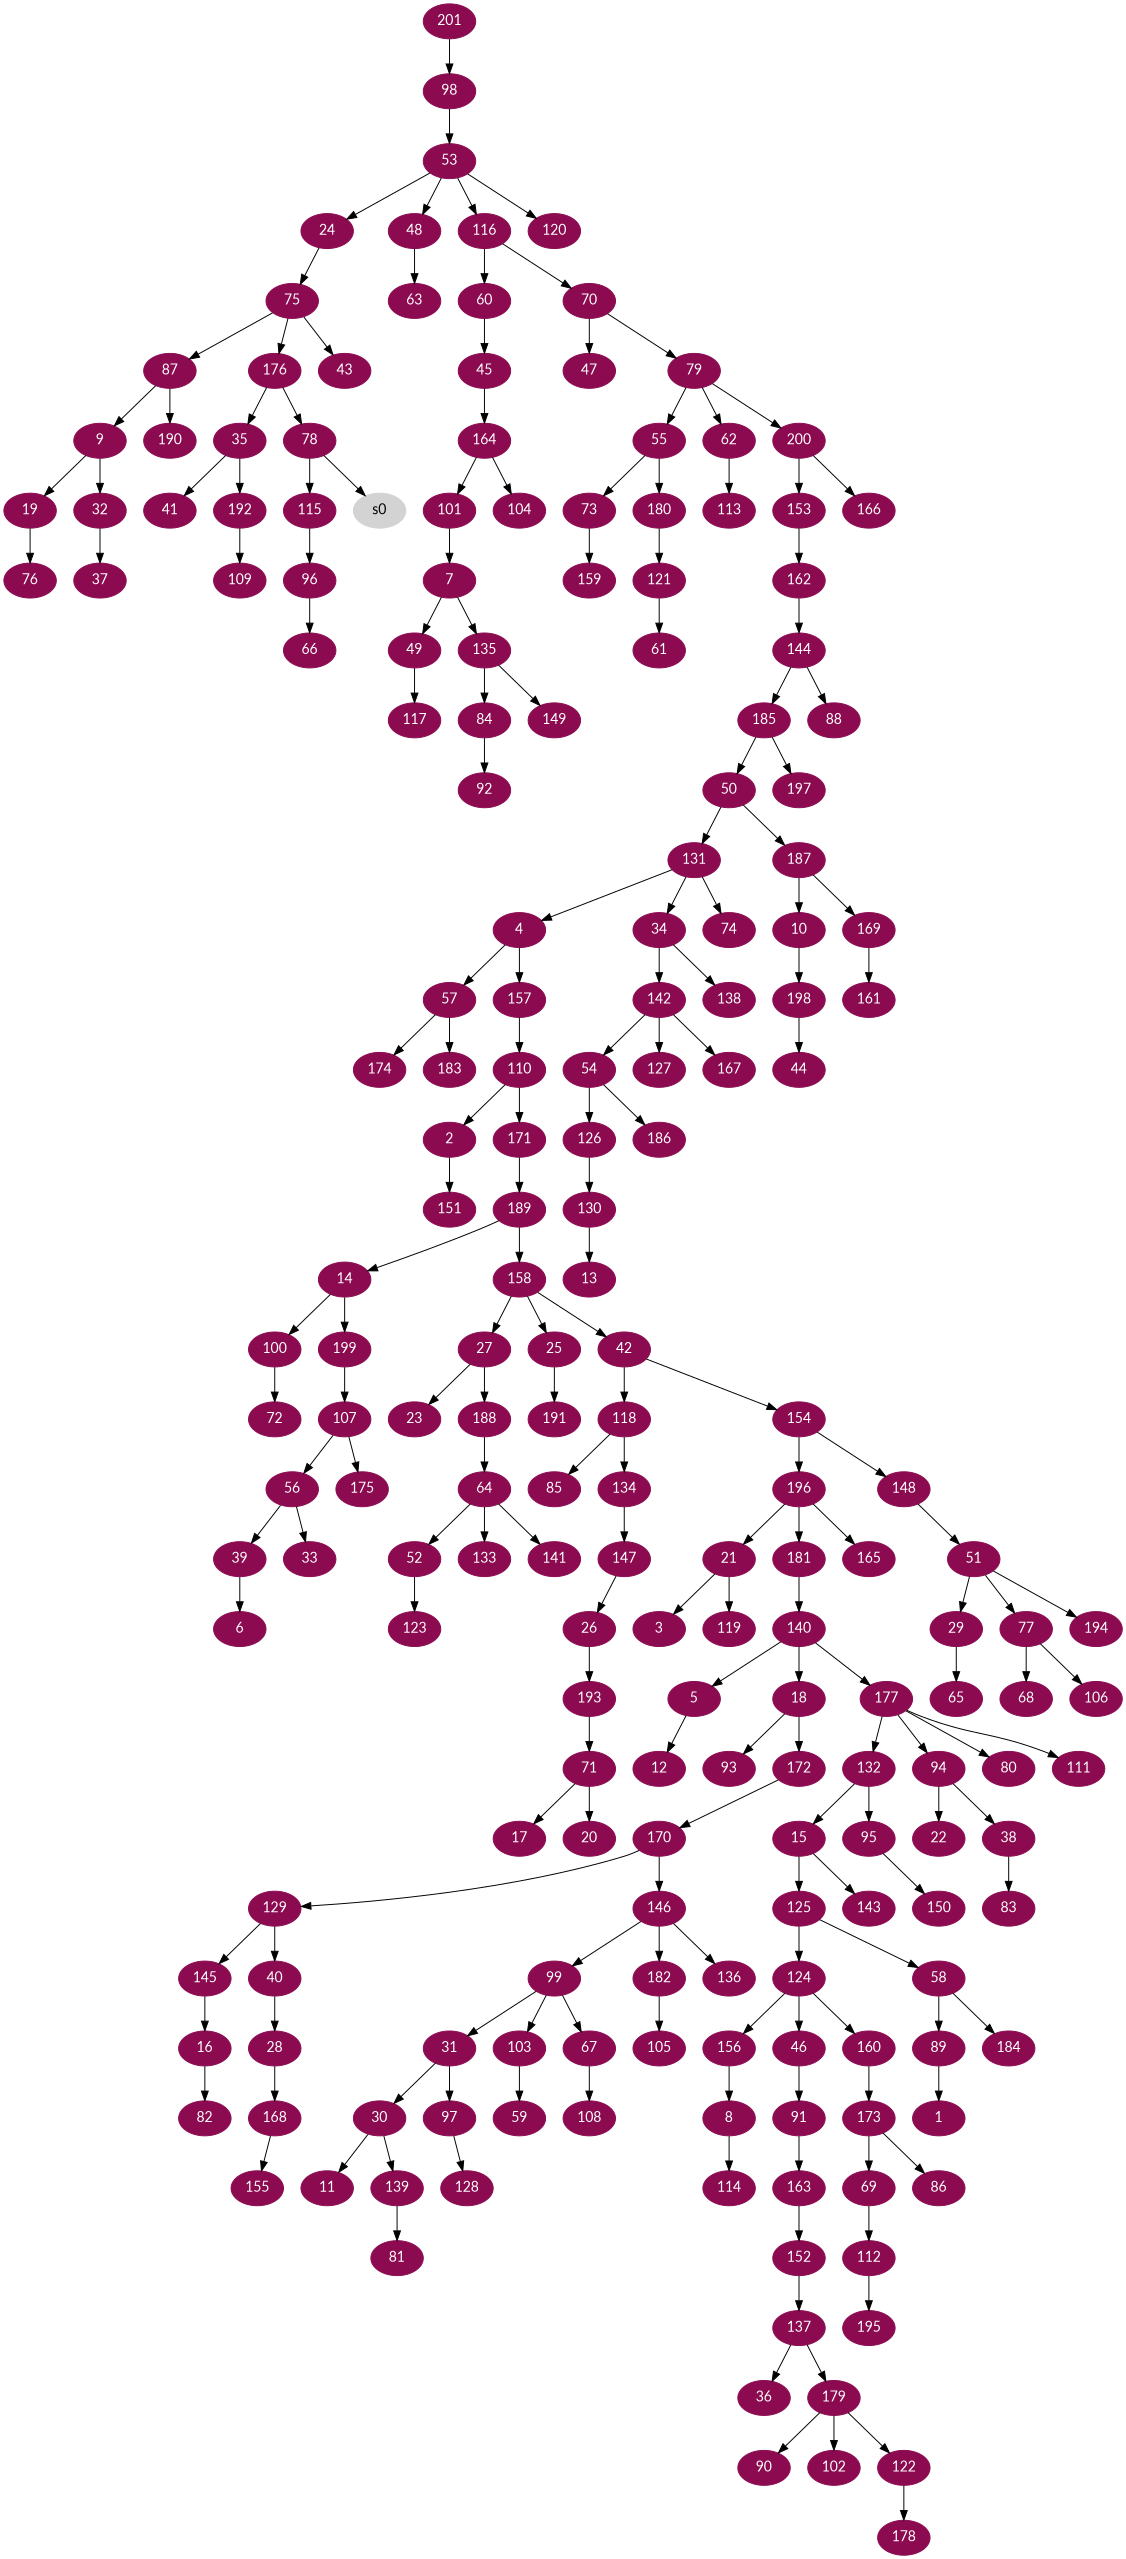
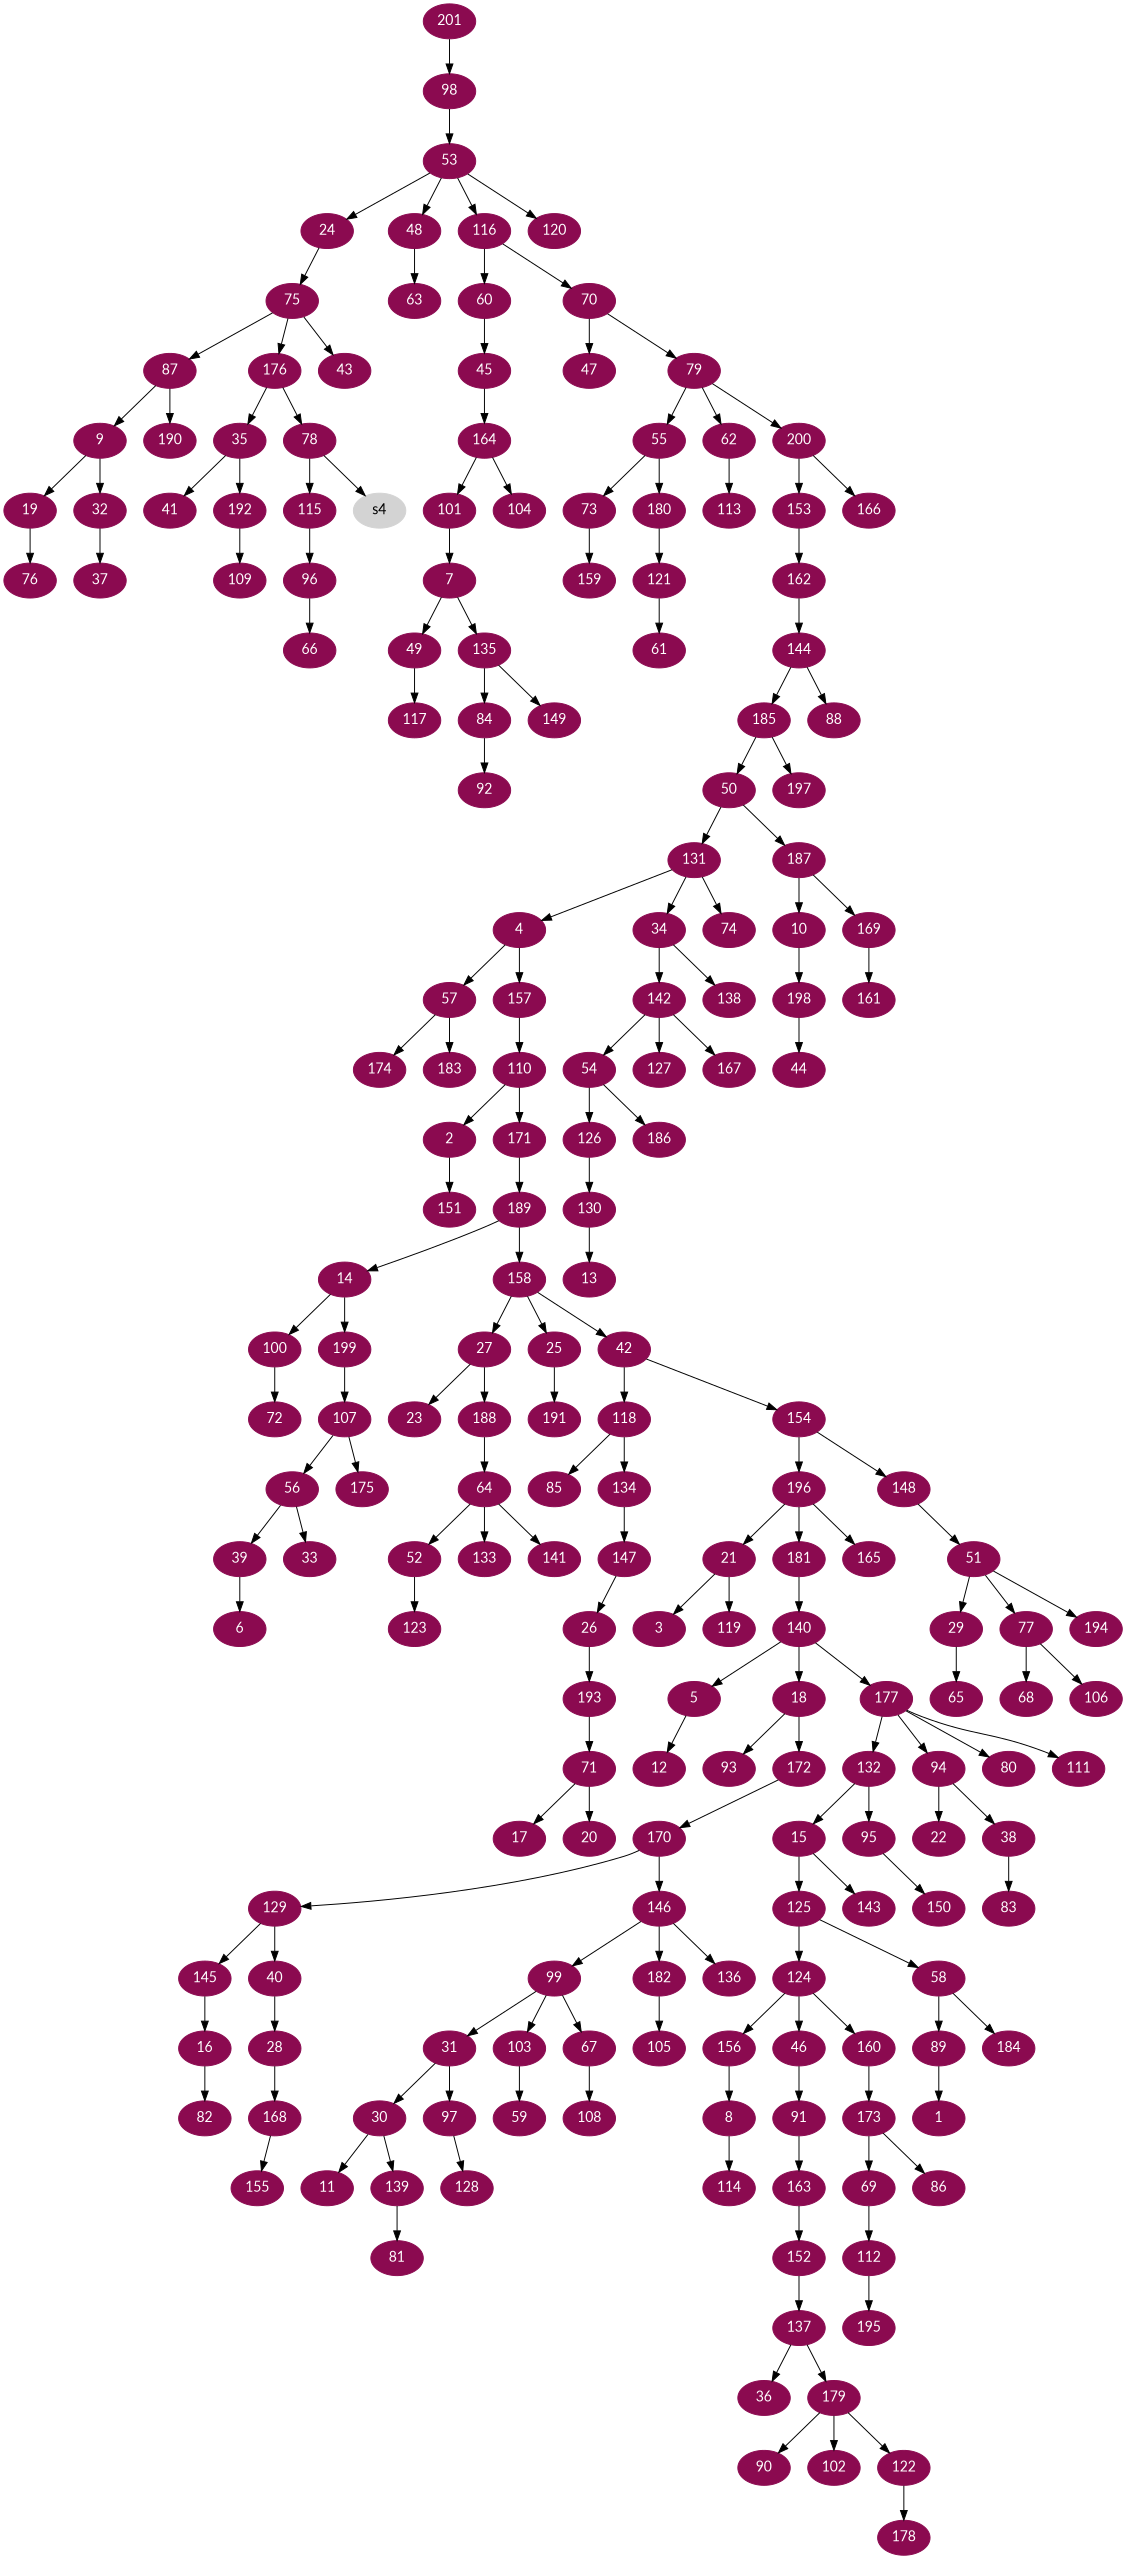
node "s0": label "s0" -> "s4"
